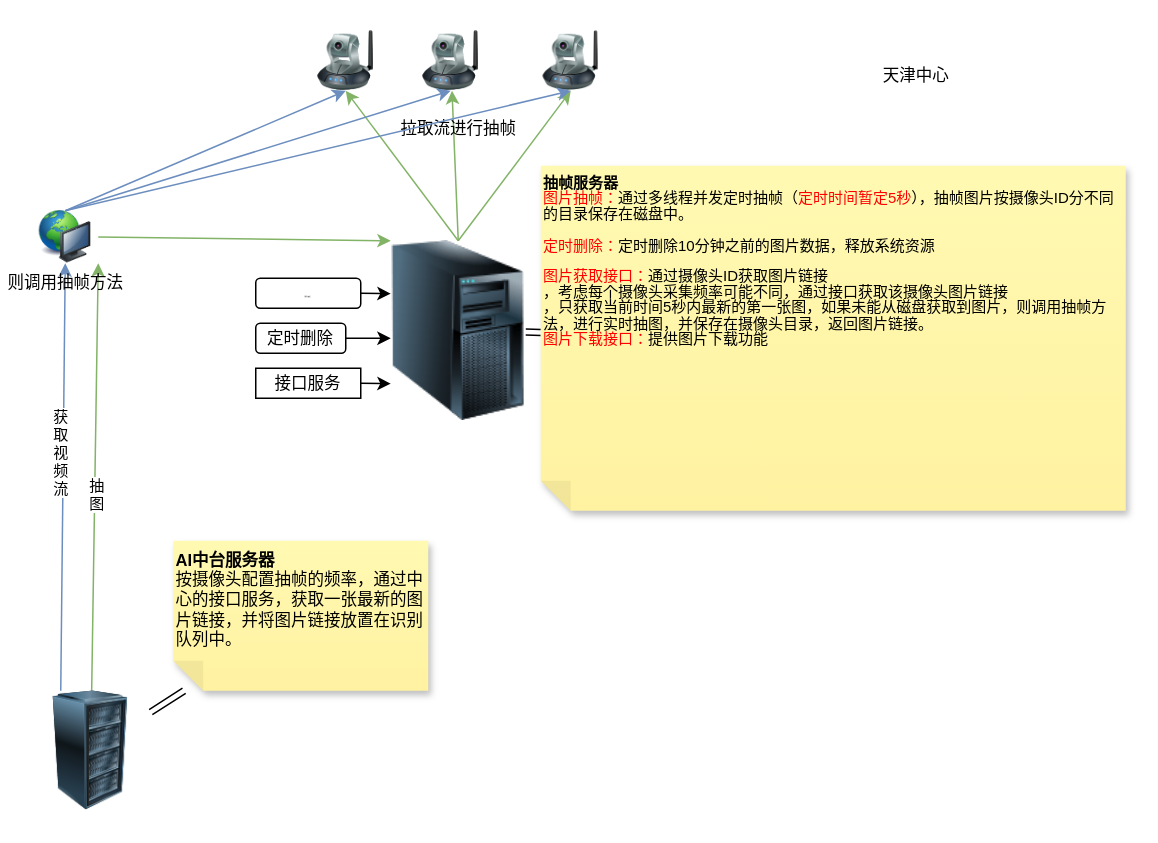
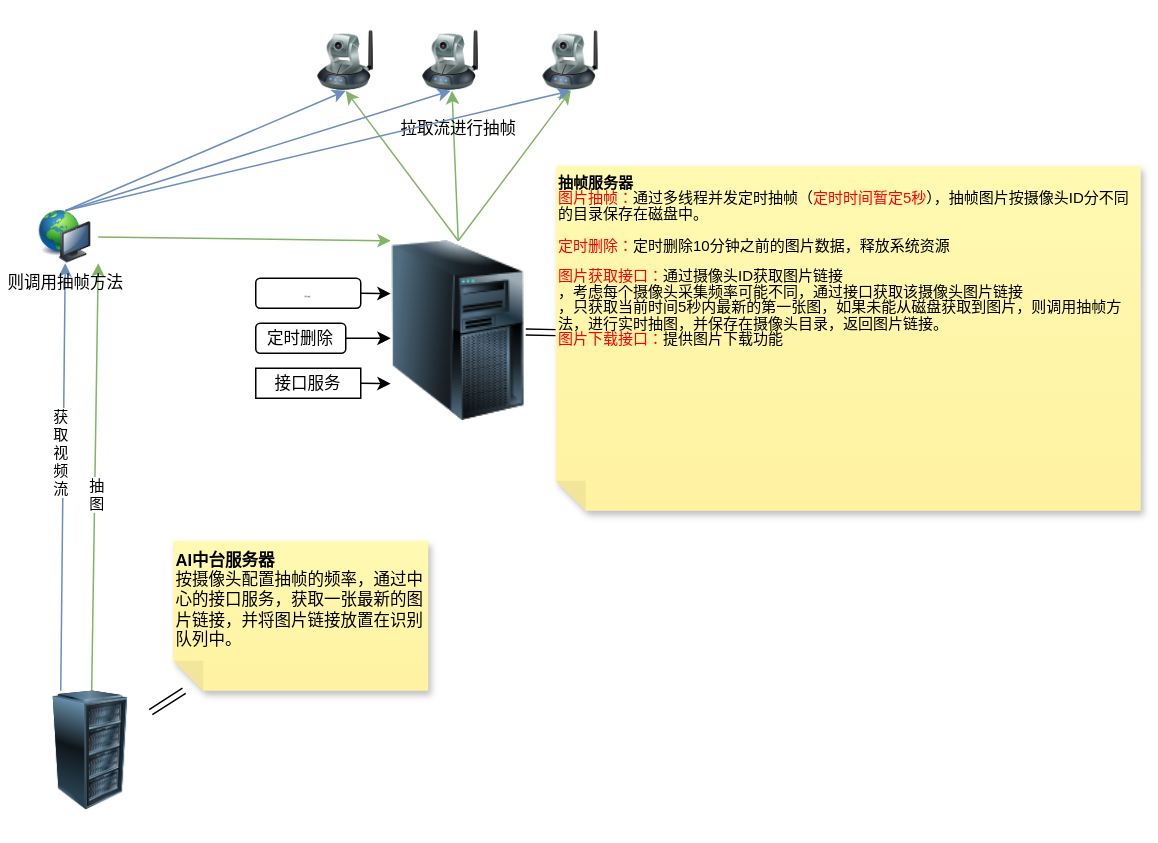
node "天津中心": removed
node "抽帧服务器 图片抽帧：通过多线程并发定时抽帧（定时时间暂定5秒），抽帧图片按摄像头ID分不同的目录保存在磁盘中。 定时删除：定时删除10分钟之前的图片数据，释放系统资源 图片获取接口：通过摄像头ID获取图片链接，考虑每个摄像头采集频率可能不同，通过接口获取该摄像头图片链接，只获取当前时间5秒内最新的第一张图，如果未能从磁盘获取到图片，则调用抽帧方法，进行实时抽图，并保存在摄像头目录，返回图片链接。 图片下载接口：提供图片下载功能": moved (833, 338) -> (848, 338)
